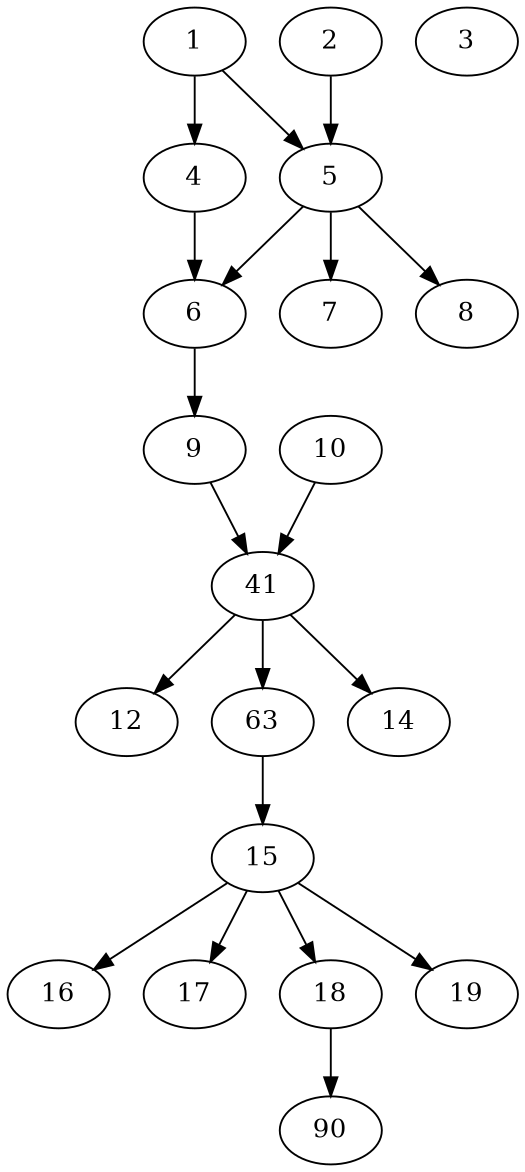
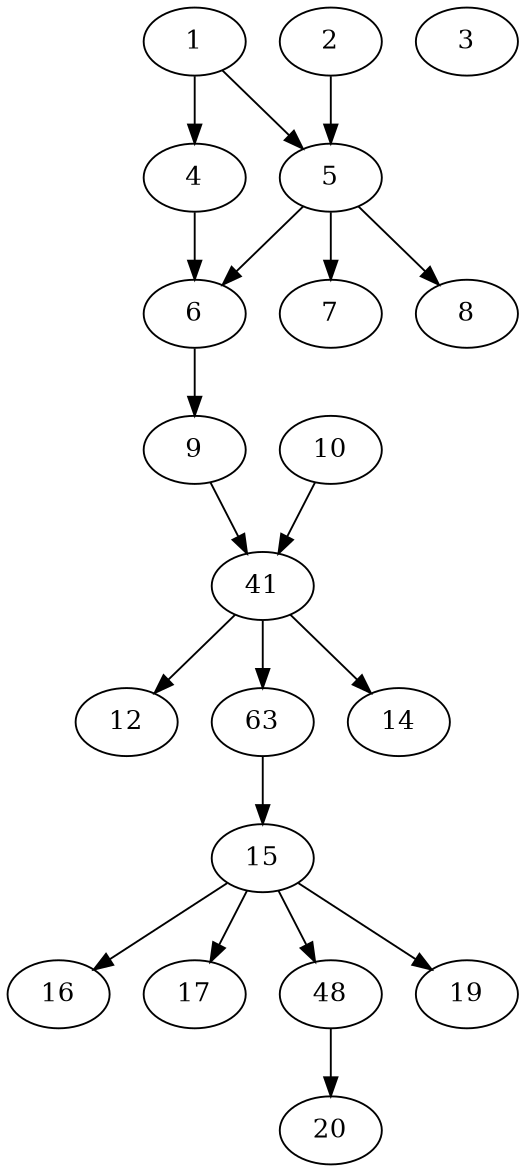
node "18": label "18" -> "48"
node "90": label "90" -> "20"
